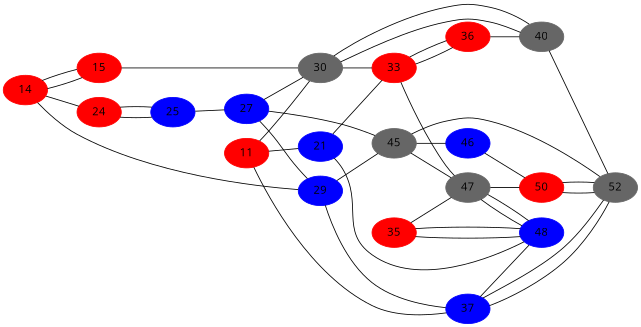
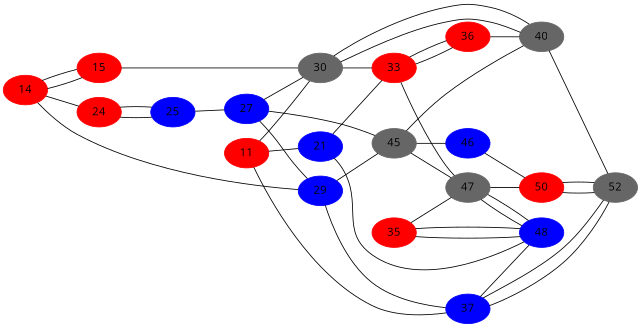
edge "45" -- "52": now "45" -- "40"
